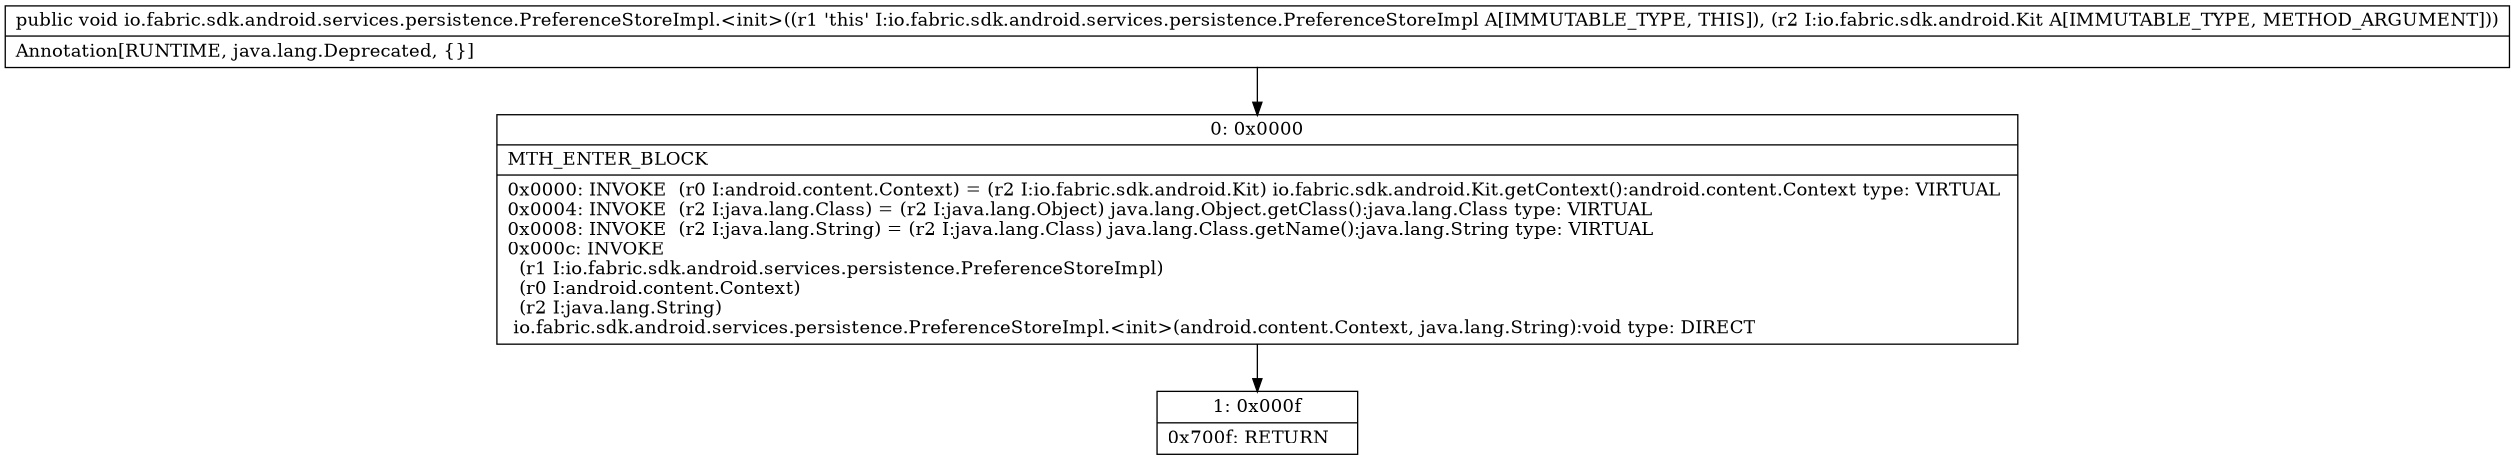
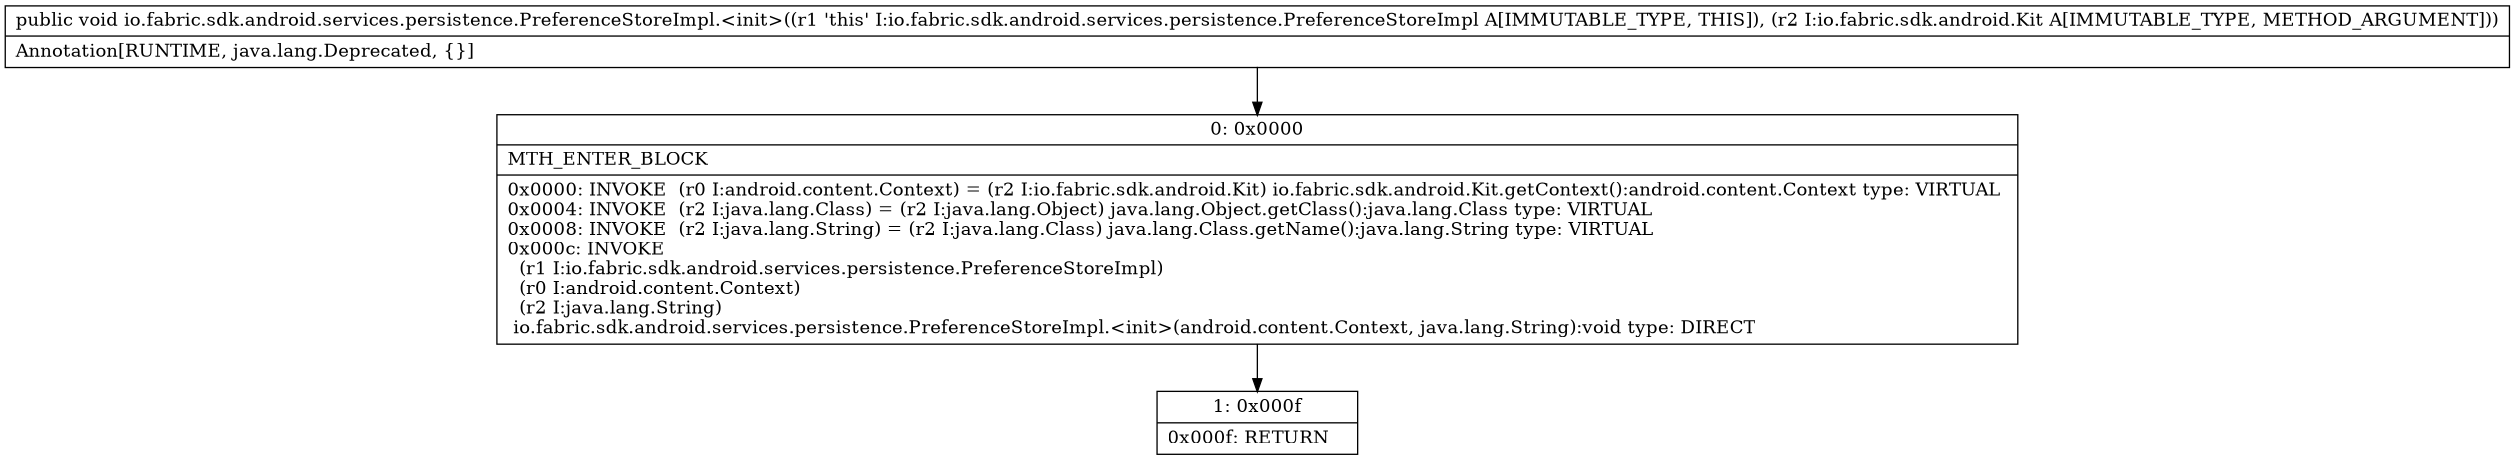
node "1: 0x000f": text "0x700f: RETURN" -> "0x000f: RETURN"
